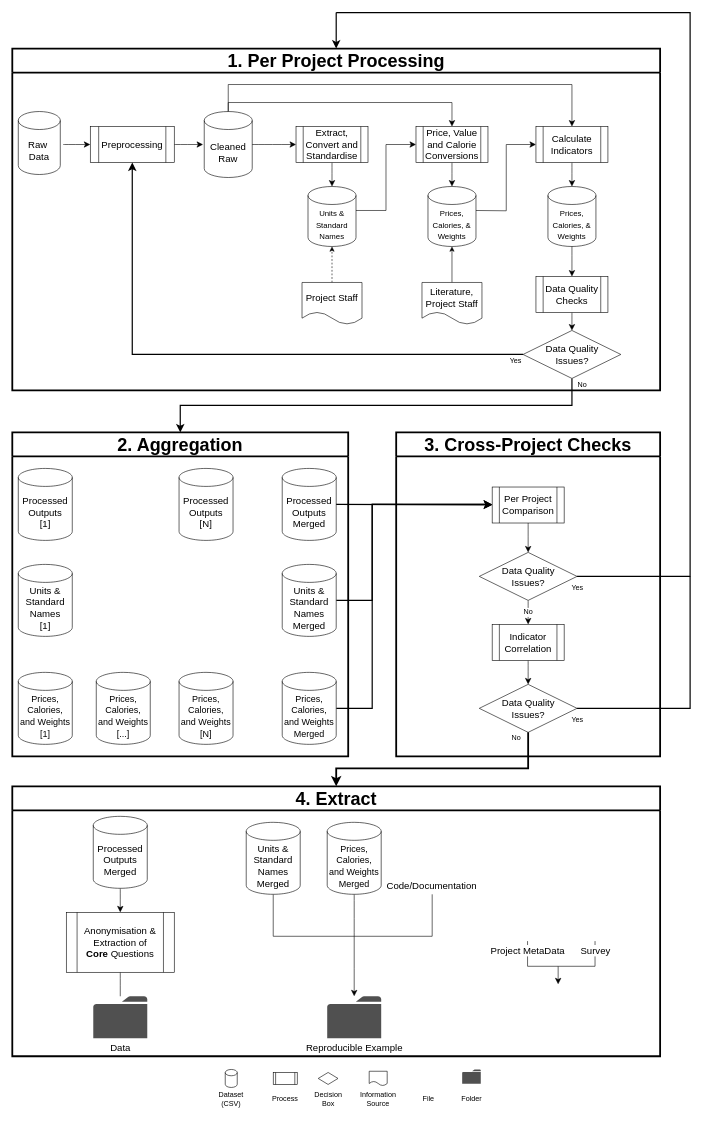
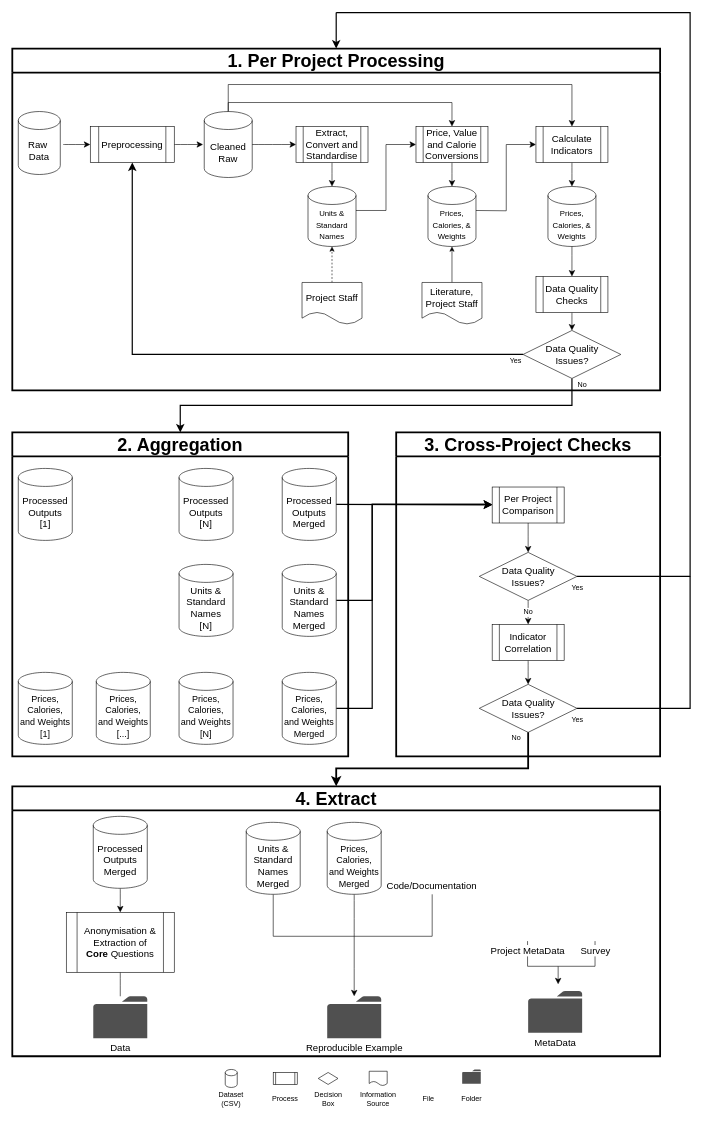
node "Units & Standard Names [1]": removed
node "Units & Standard Names[N]": added
node "MetaData": added
